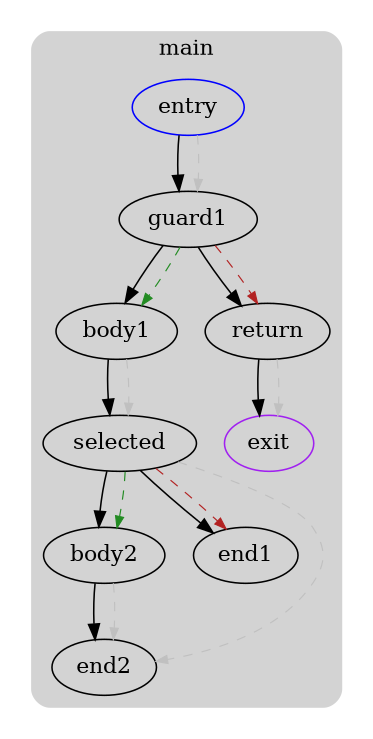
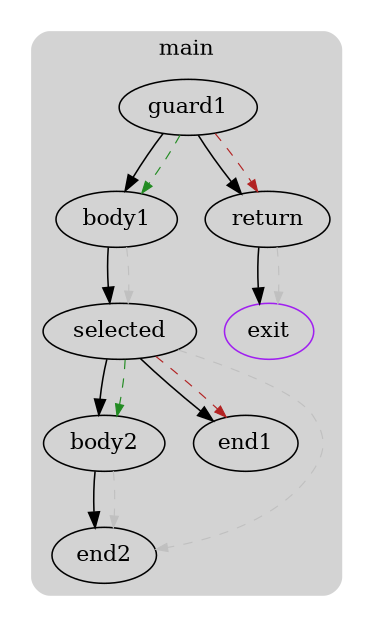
node "entry": removed
